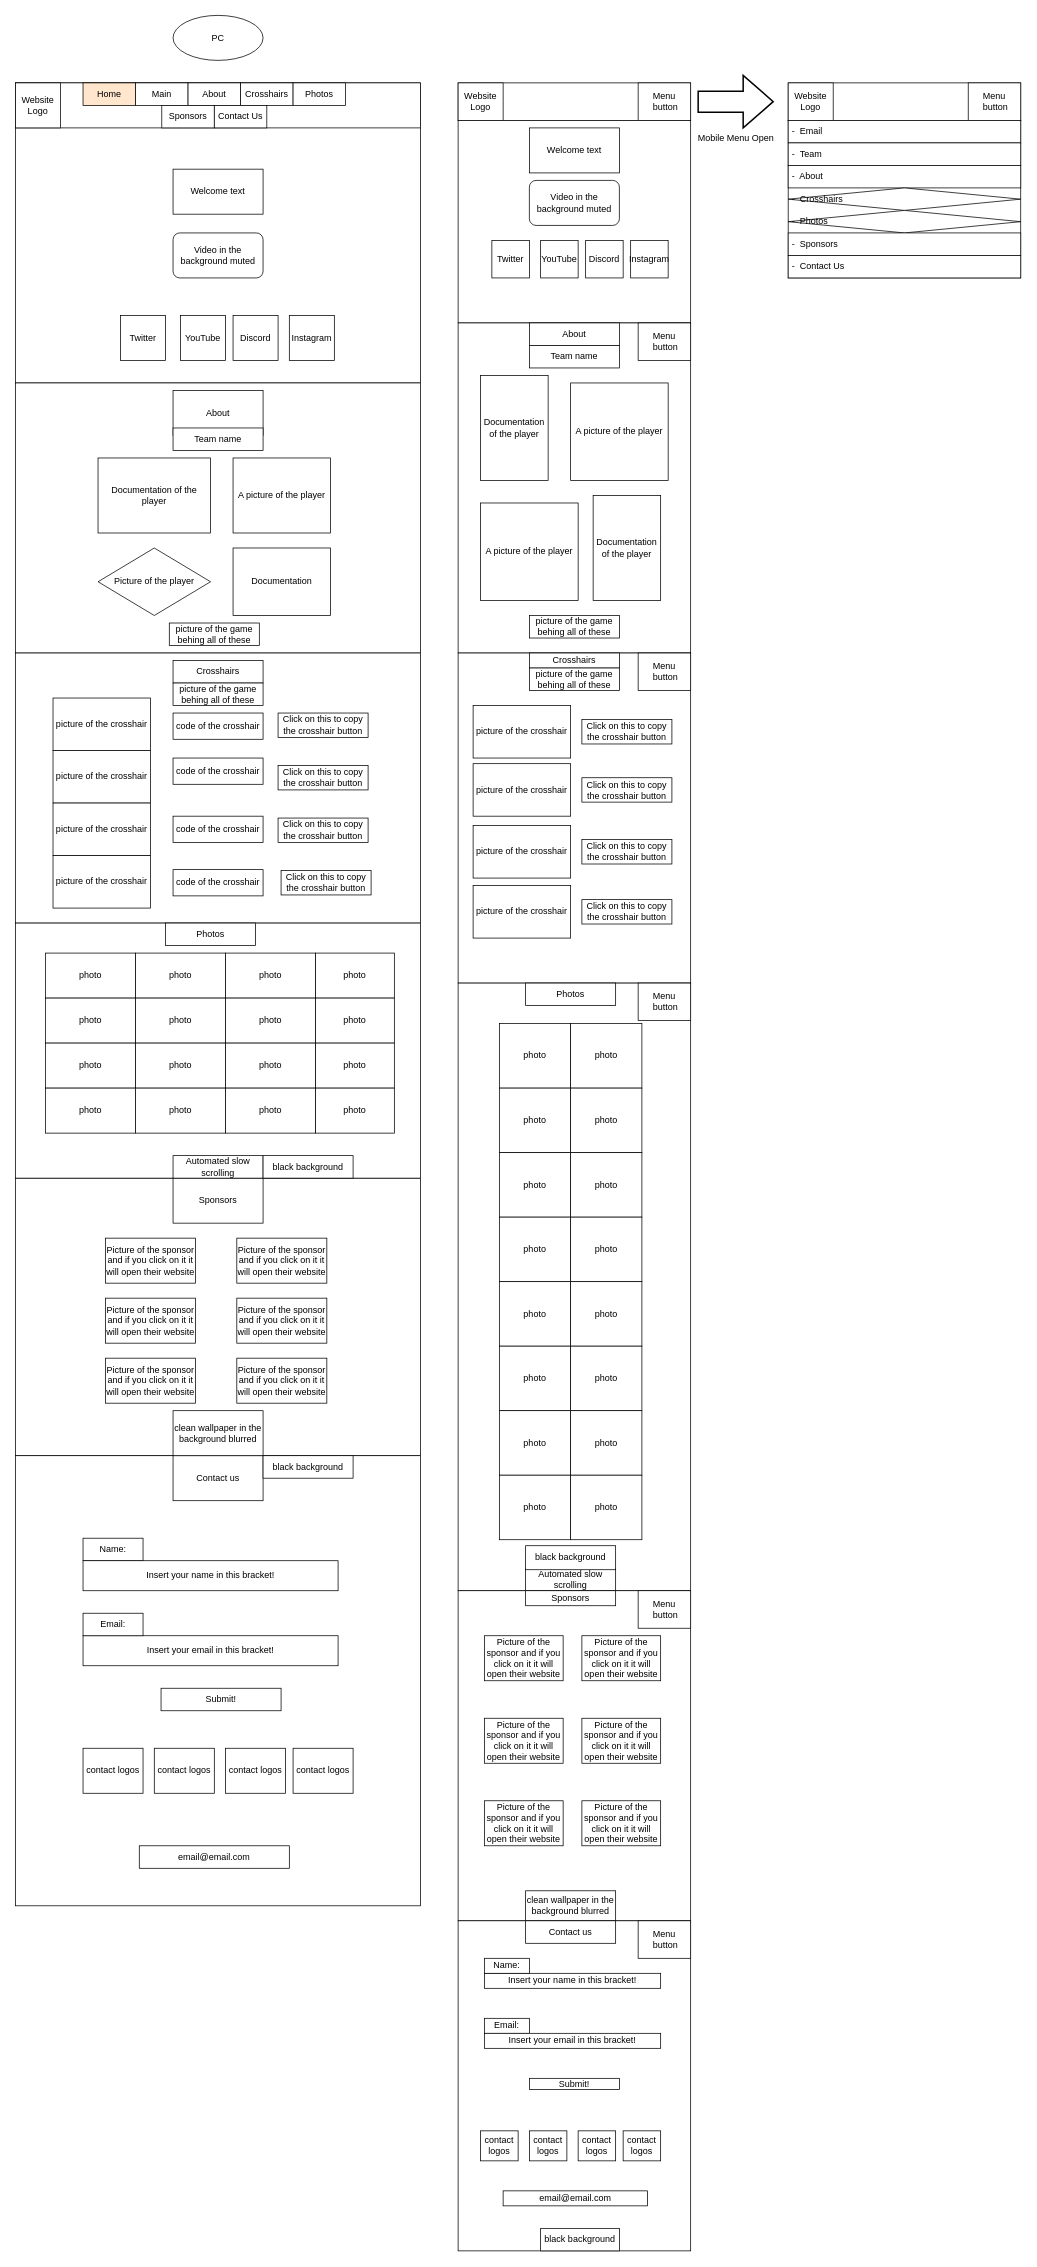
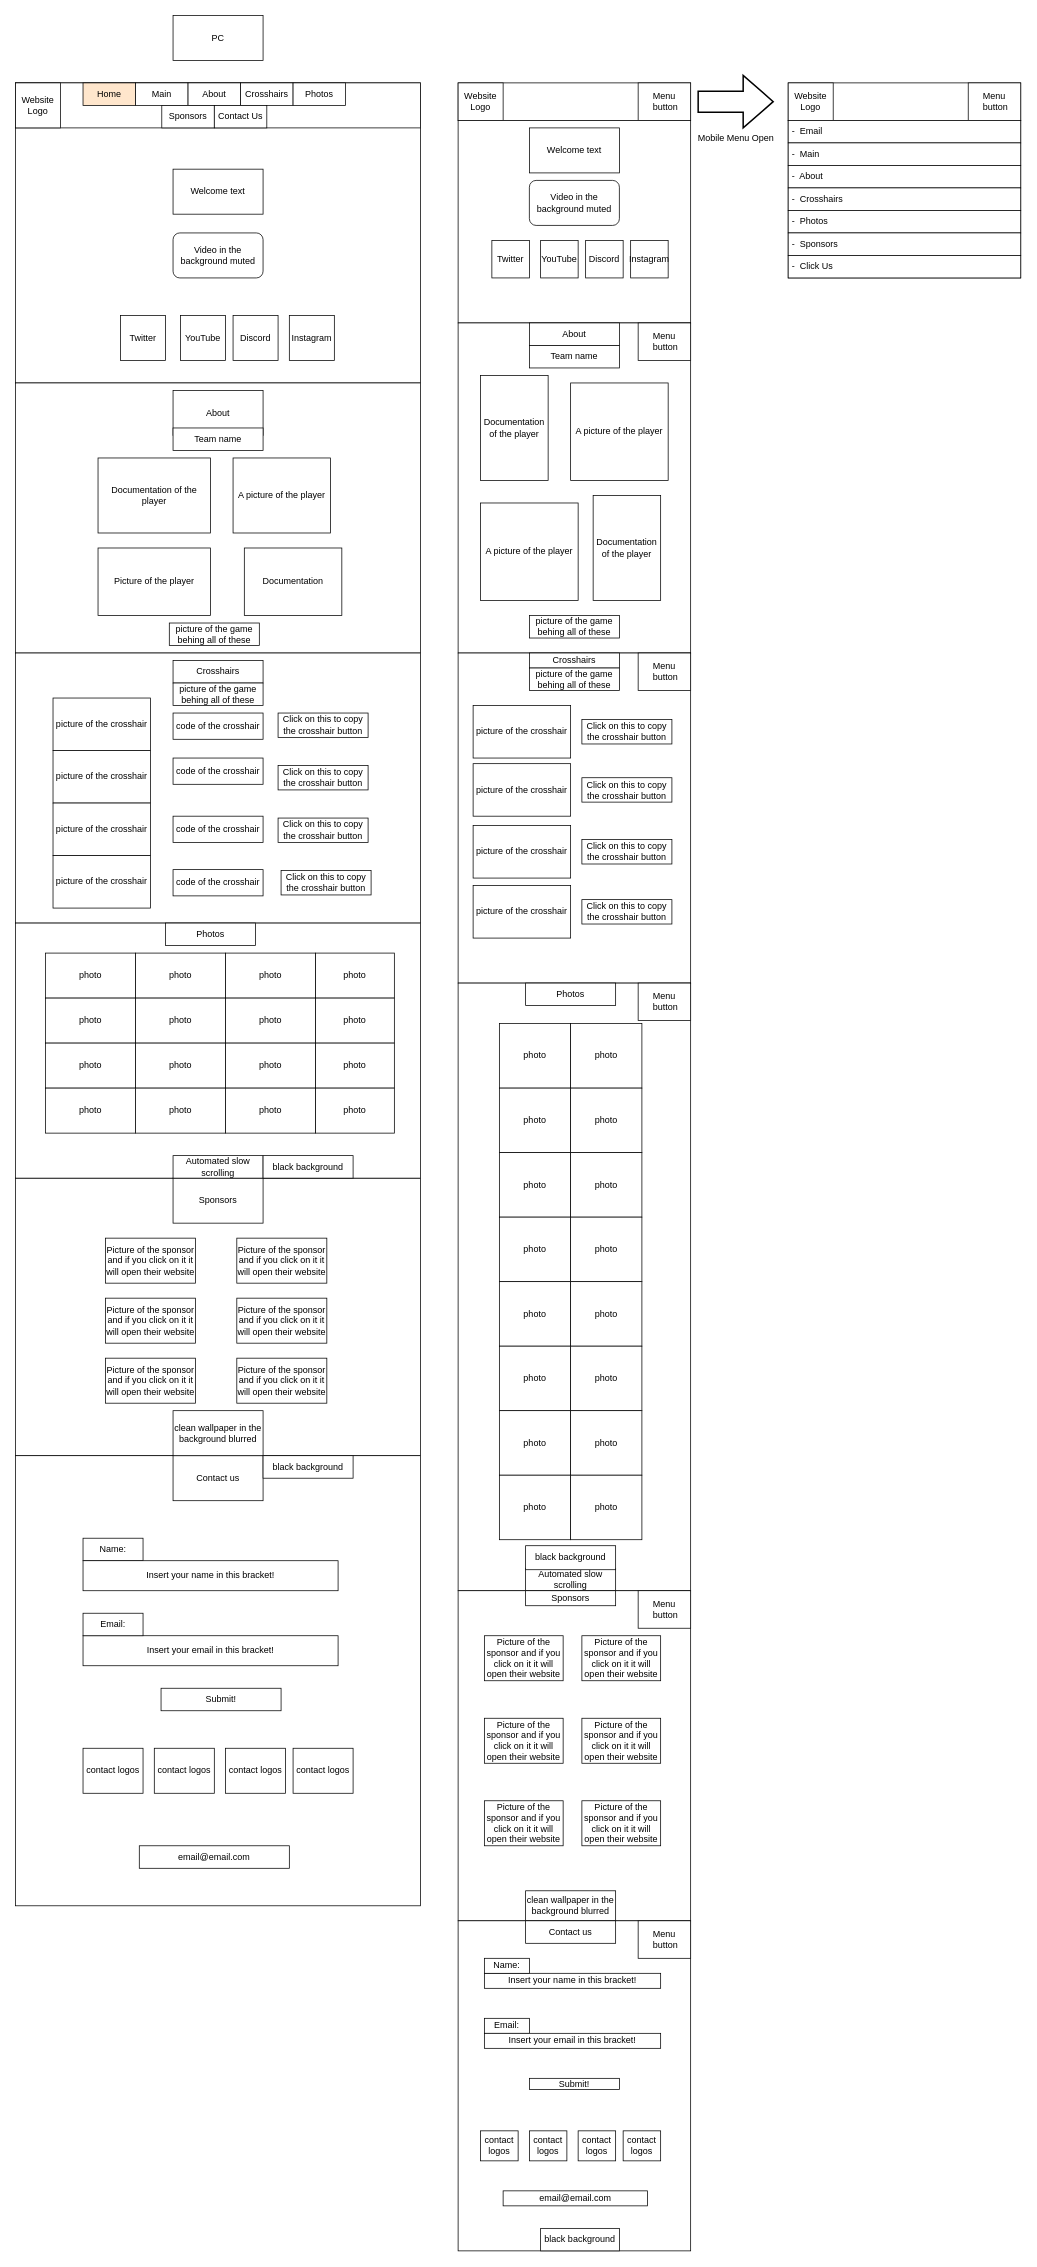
node "PC": shape ellipse -> rectangle
node "- Team": label "- Team" -> "- Main"
node "- Crosshairs": shape diamond -> rectangle
node "- Photos": shape diamond -> rectangle
node "- Contact Us": label "- Contact Us" -> "- Click Us"
node "Picture of the player": shape diamond -> rectangle
node "Documentation": moved (282, 582) -> (293, 582)
